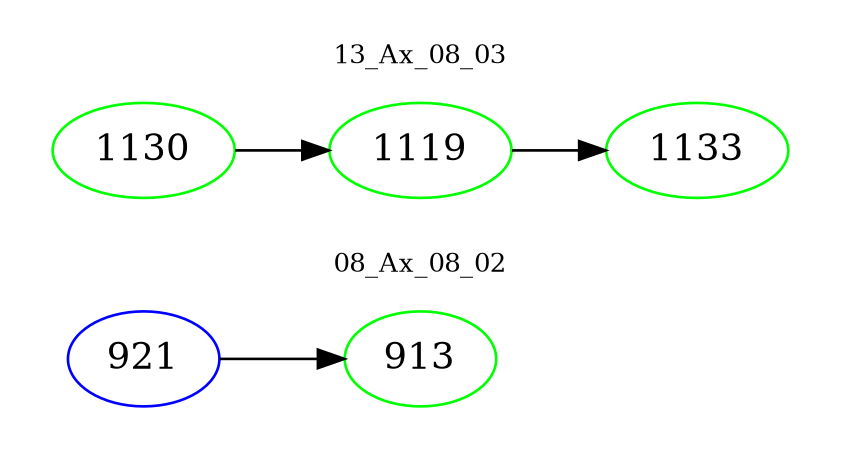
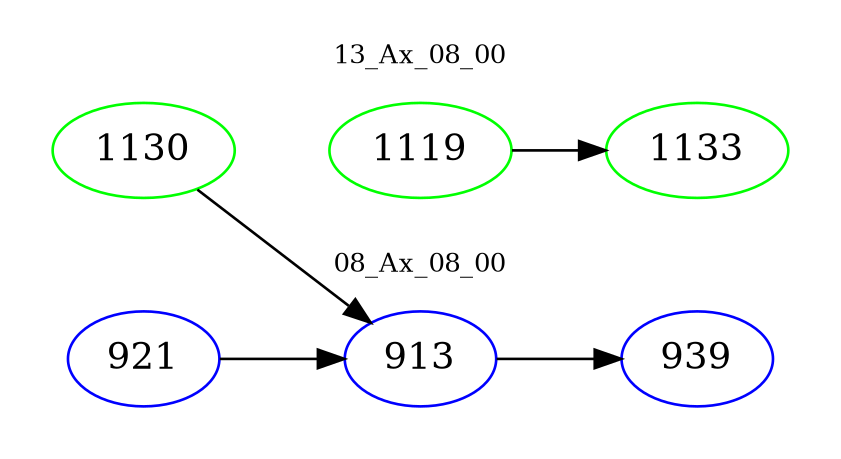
cluster "13_Ax_08_03": label "13_Ax_08_03" -> "13_Ax_08_00"
edge "1130" -> "1119": now "1130" -> "913"
cluster "08_Ax_08_02": label "08_Ax_08_02" -> "08_Ax_08_00"
node "913": color green -> blue
node "939": added
